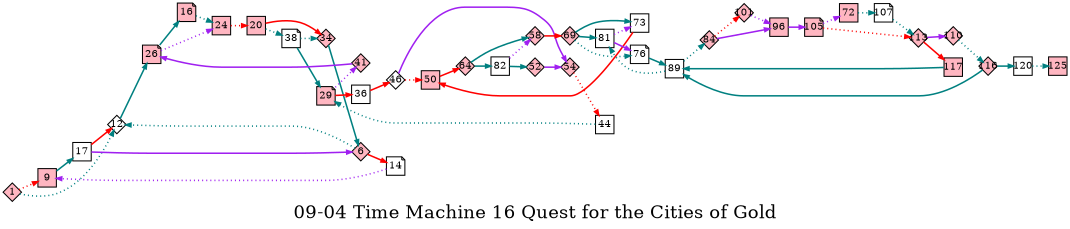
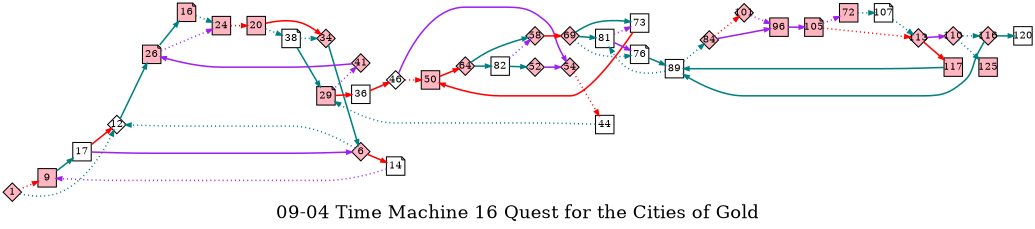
edge "120" -> "125": now "110" -> "125"
